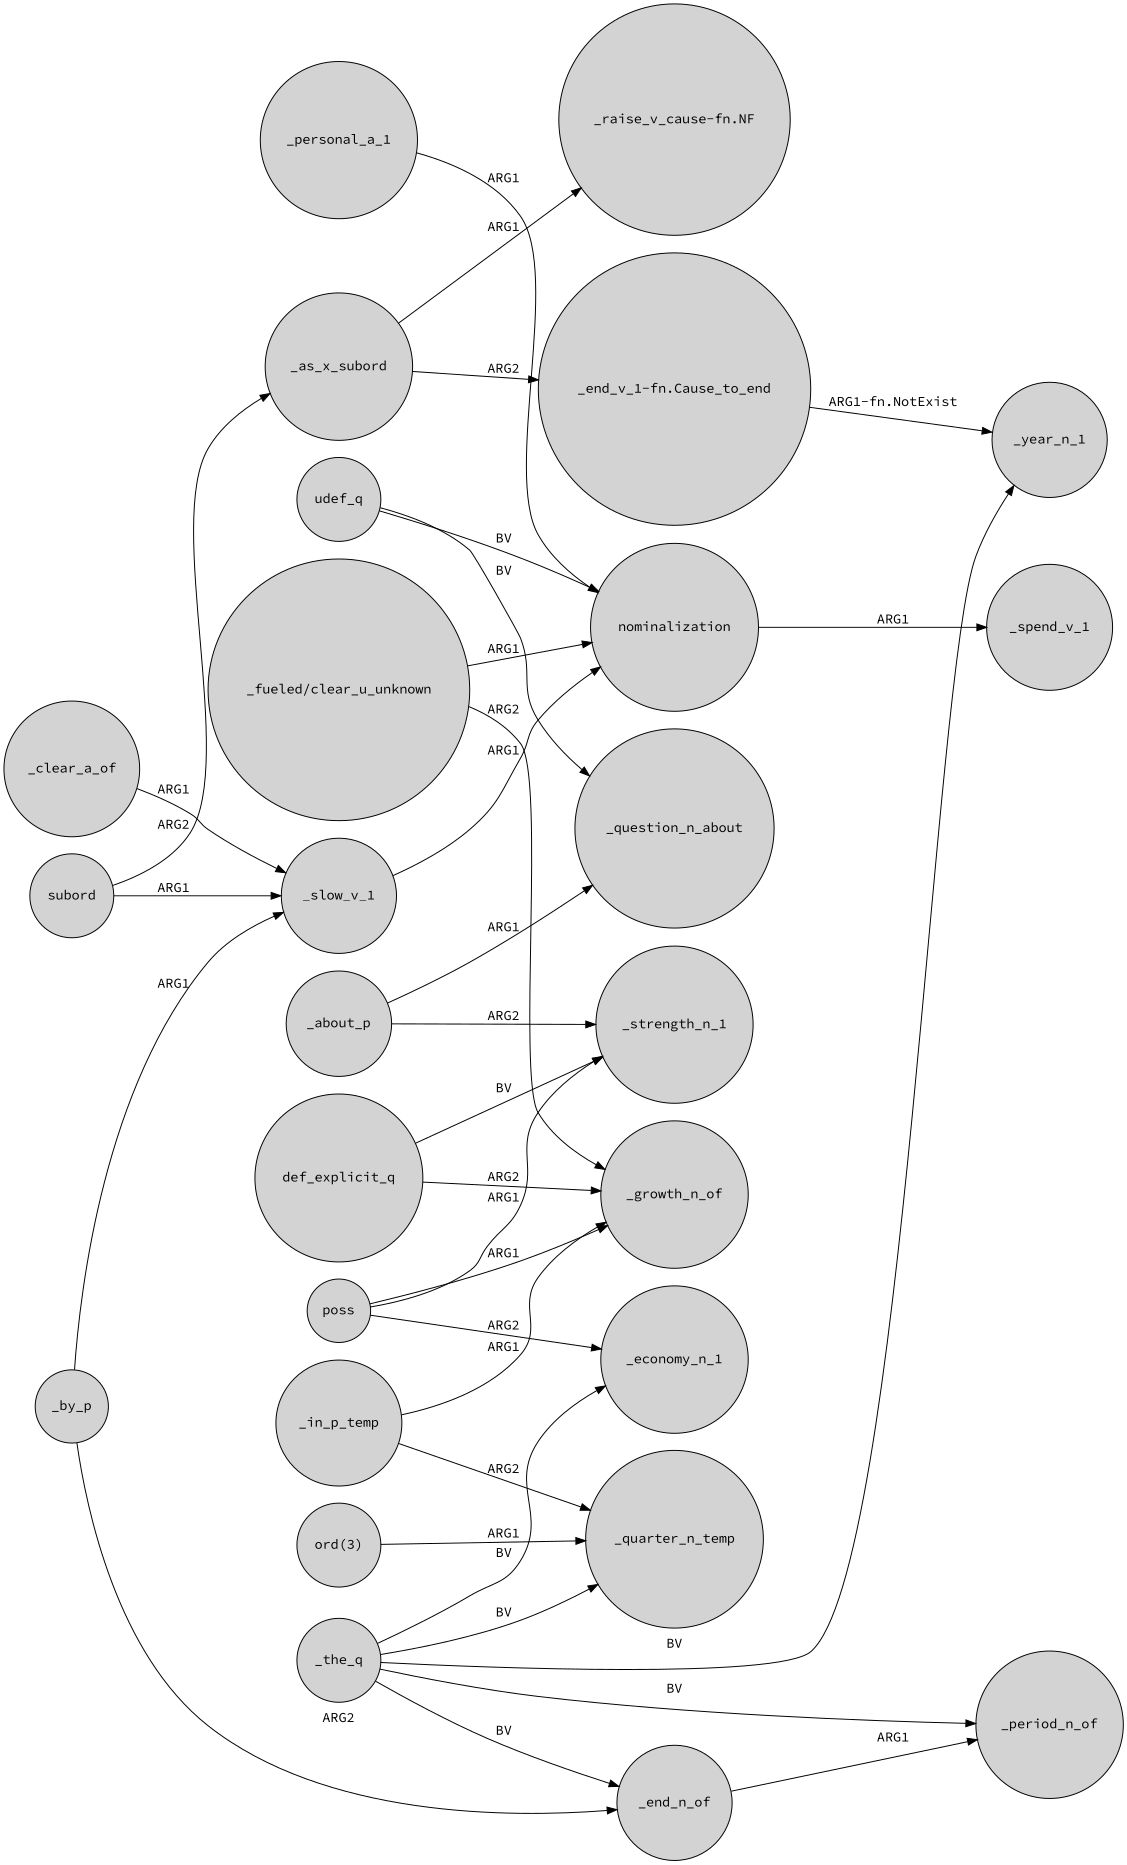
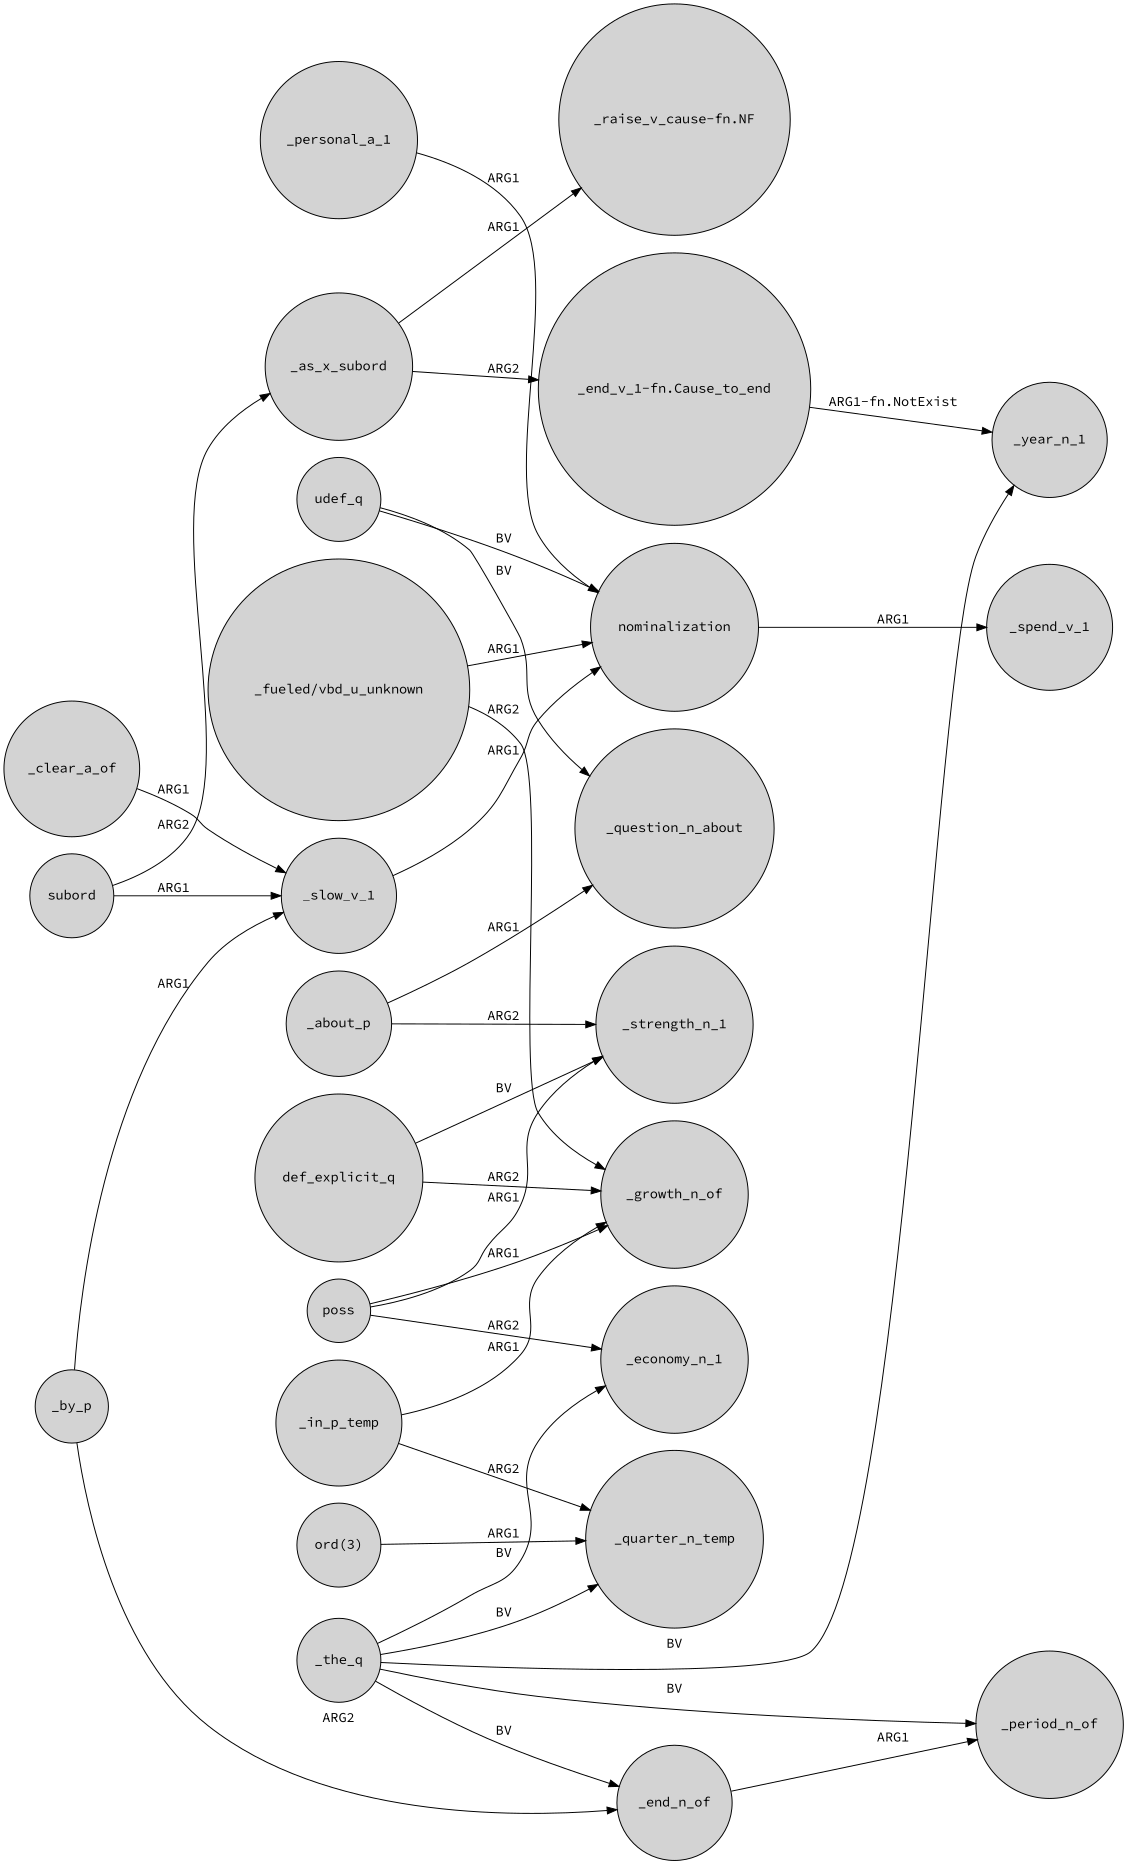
node "_fueled/clear_u_unknown": label "_fueled/clear_u_unknown" -> "_fueled/vbd_u_unknown"
